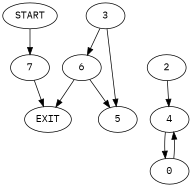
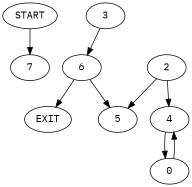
edge "3" -> "5": now "2" -> "5"
edge "7" -> "EXIT": removed
